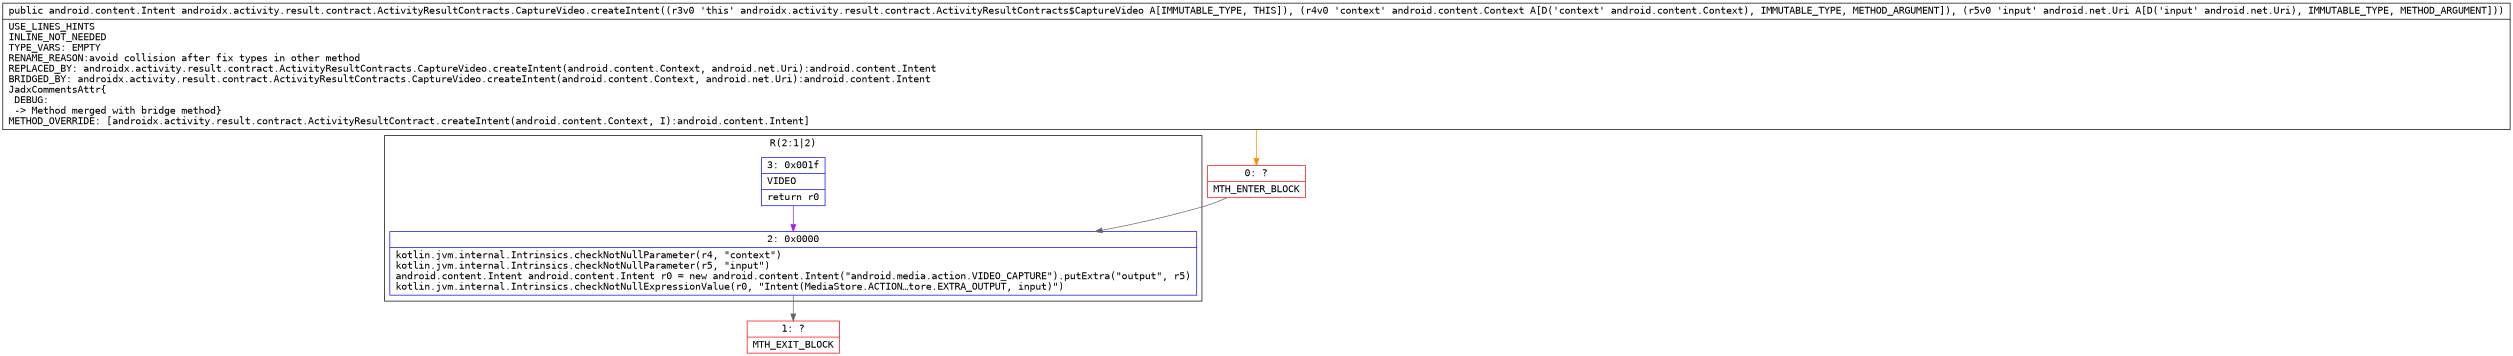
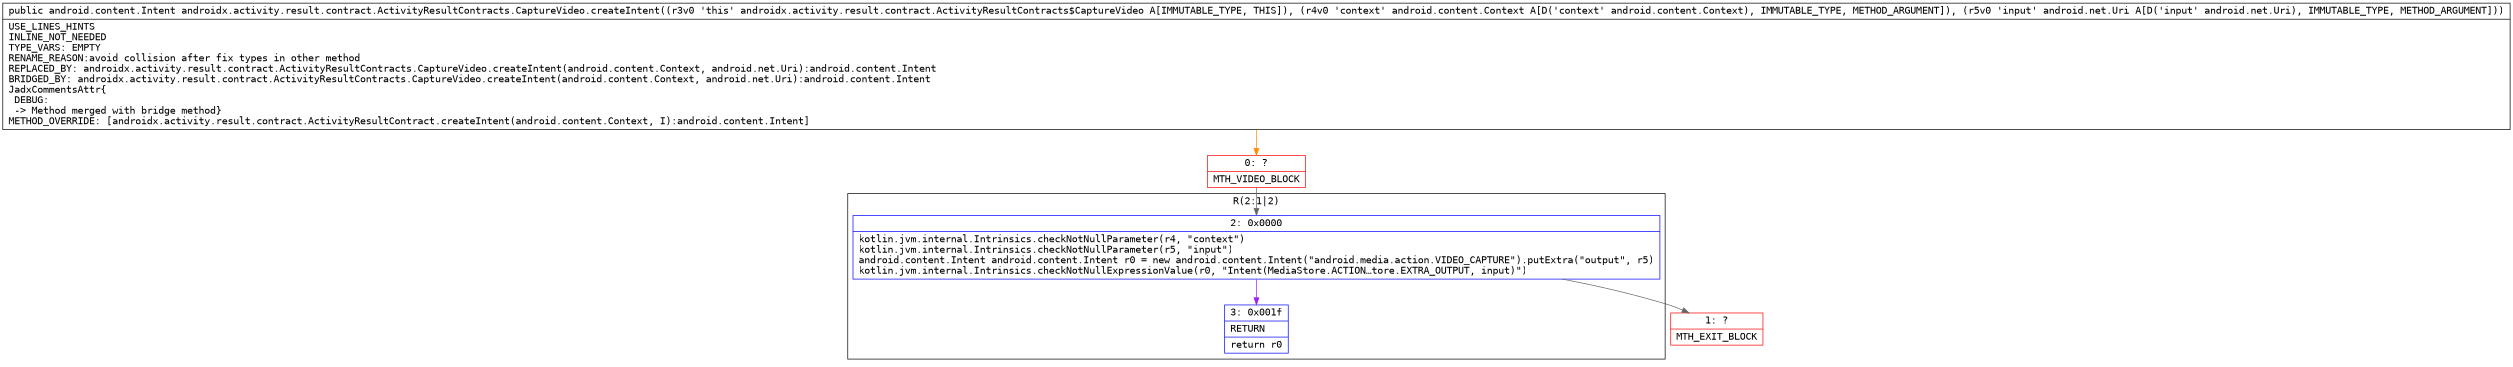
node "3: 0x001f": text "VIDEO" -> "RETURN"
node "0: ?": text "MTH_ENTER_BLOCK" -> "MTH_VIDEO_BLOCK"
edge "3: 0x001f" -> "2: 0x0000": reversed
